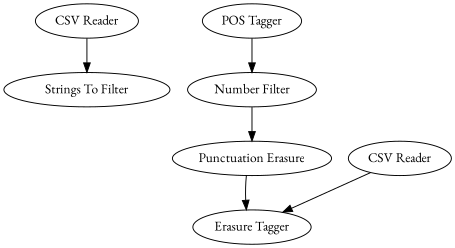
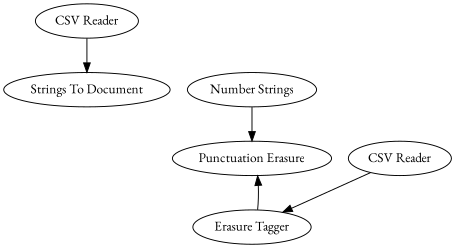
node "POS Tagger": removed
node "Strings To Filter": label "Strings To Filter" -> "Strings To Document"
node "Number Filter": label "Number Filter" -> "Number Strings"
edge "Punctuation Erasure" -> "Erasure Tagger": reversed
